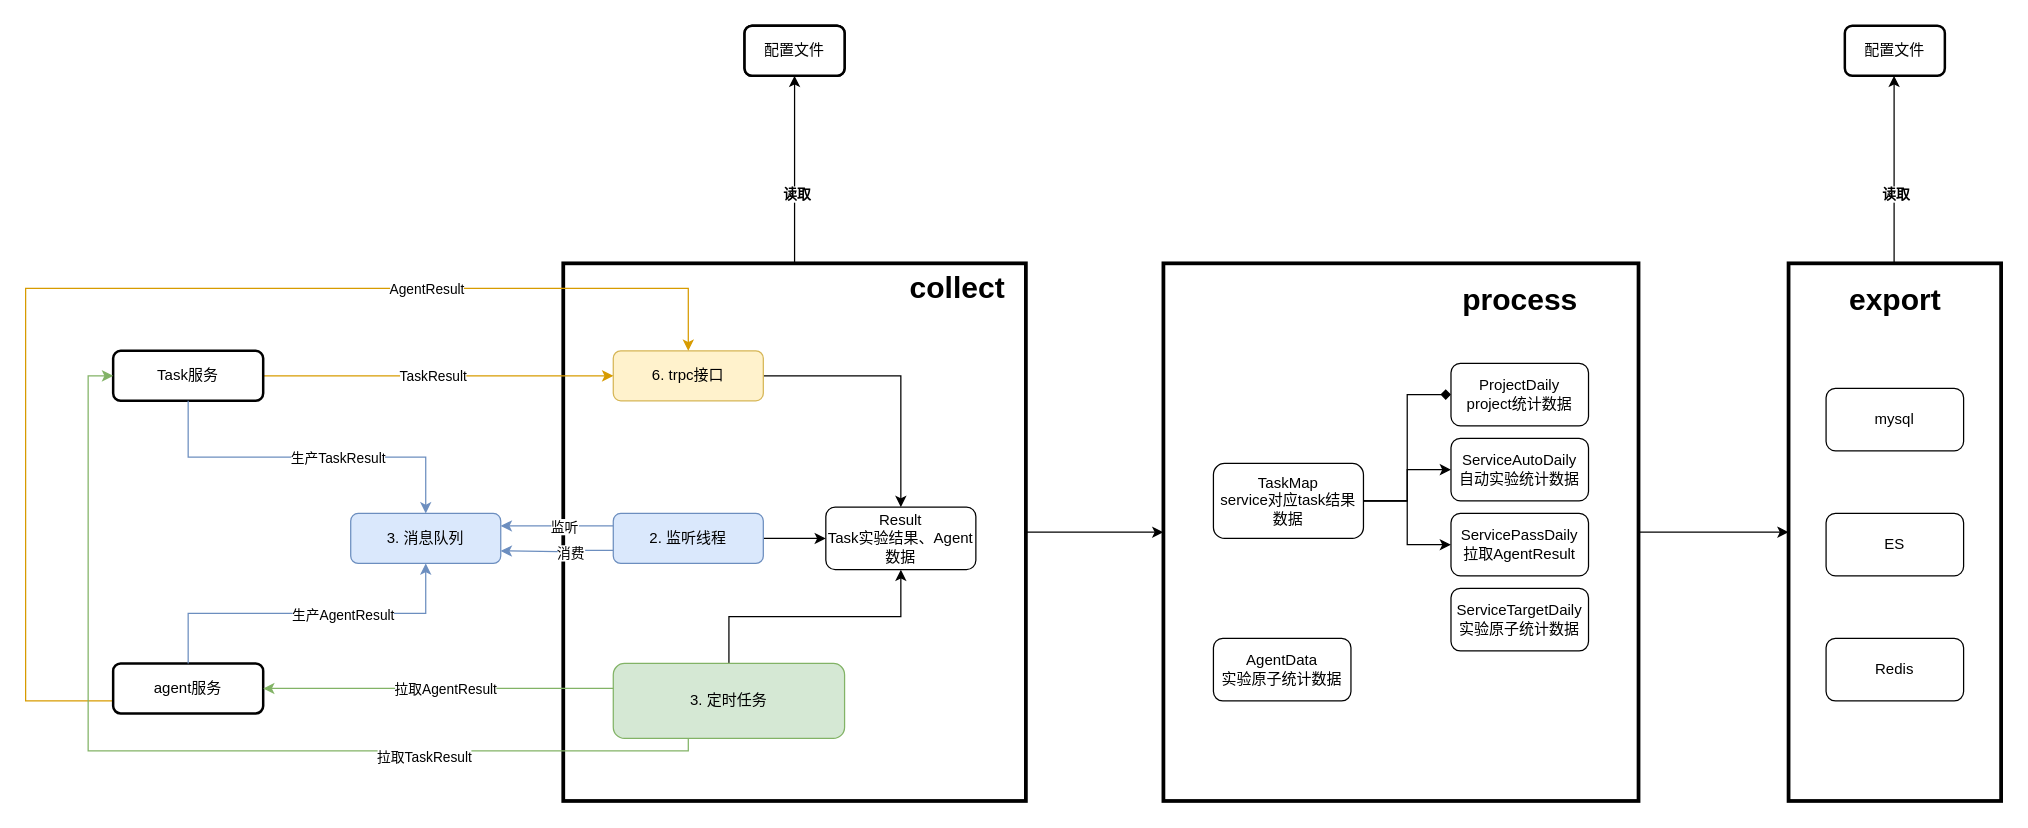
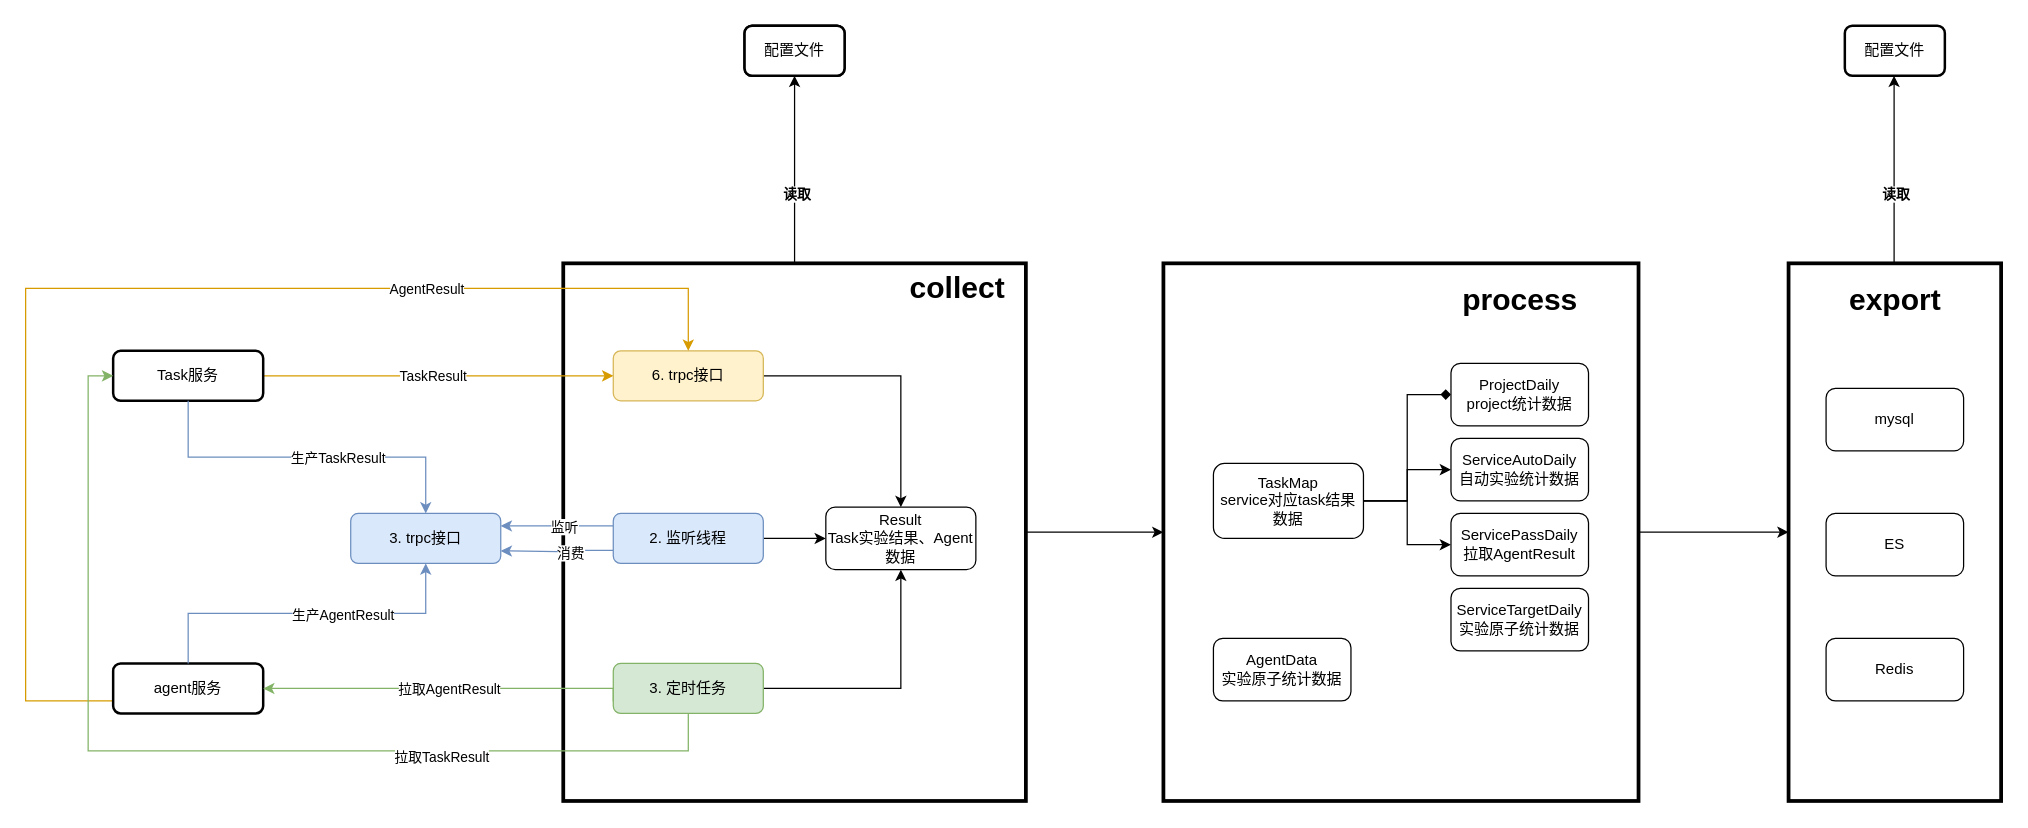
node "3. 消息队列": label "3. 消息队列" -> "3. trpc接口"
node "3. 定时任务": size 231x75 -> 150x50
